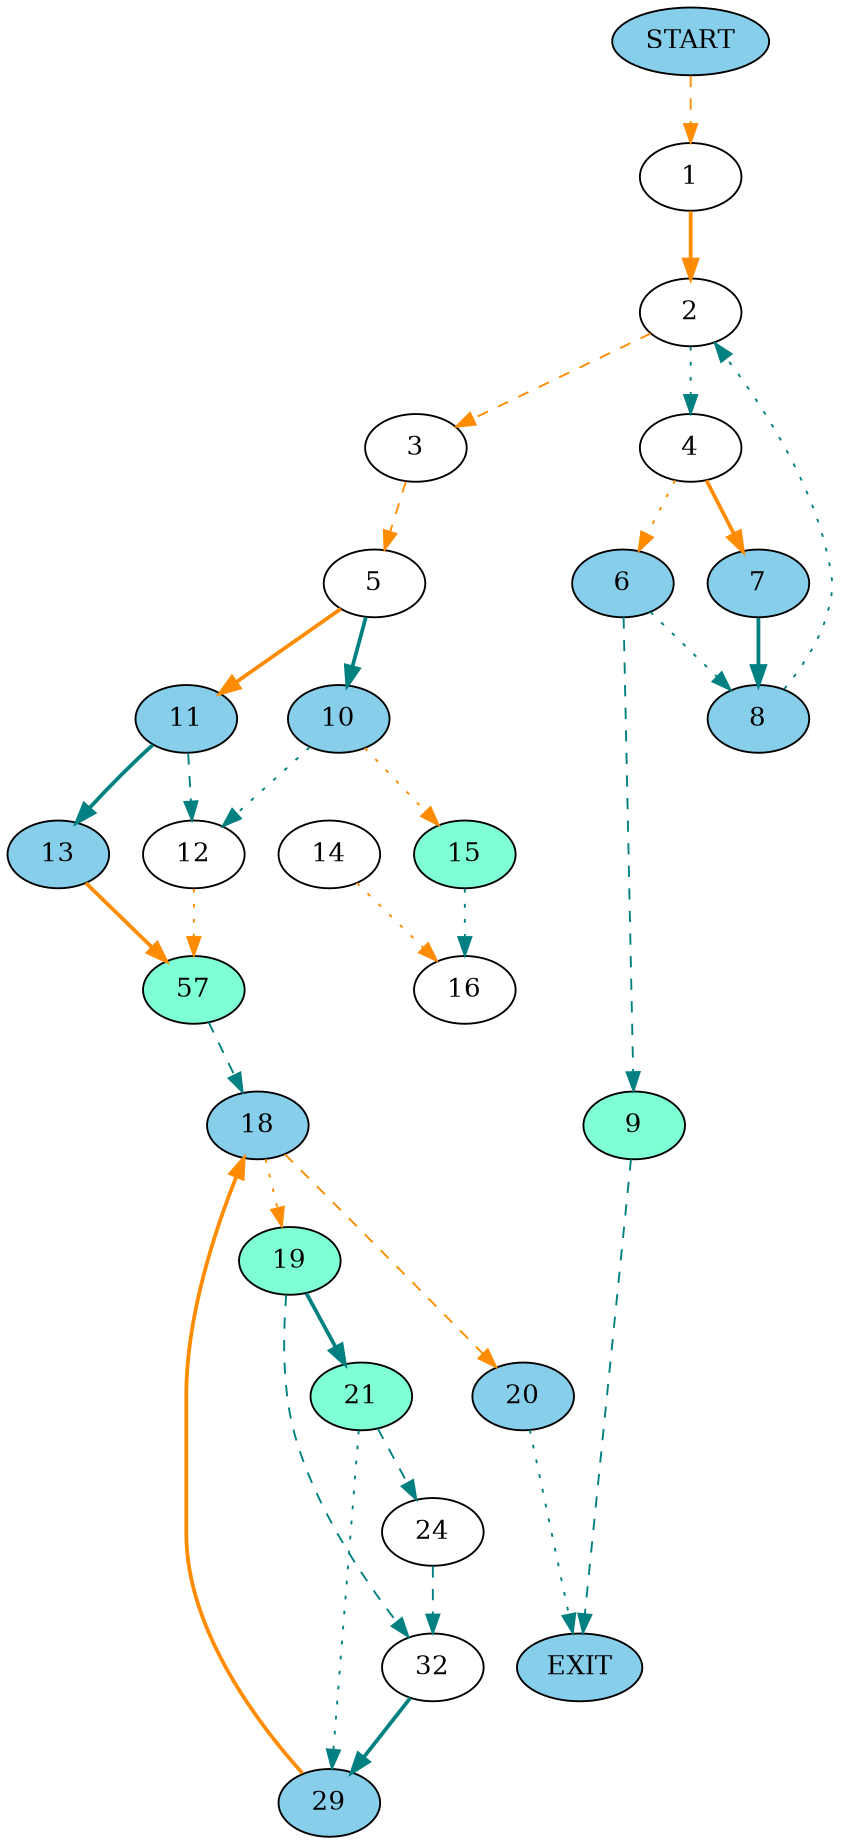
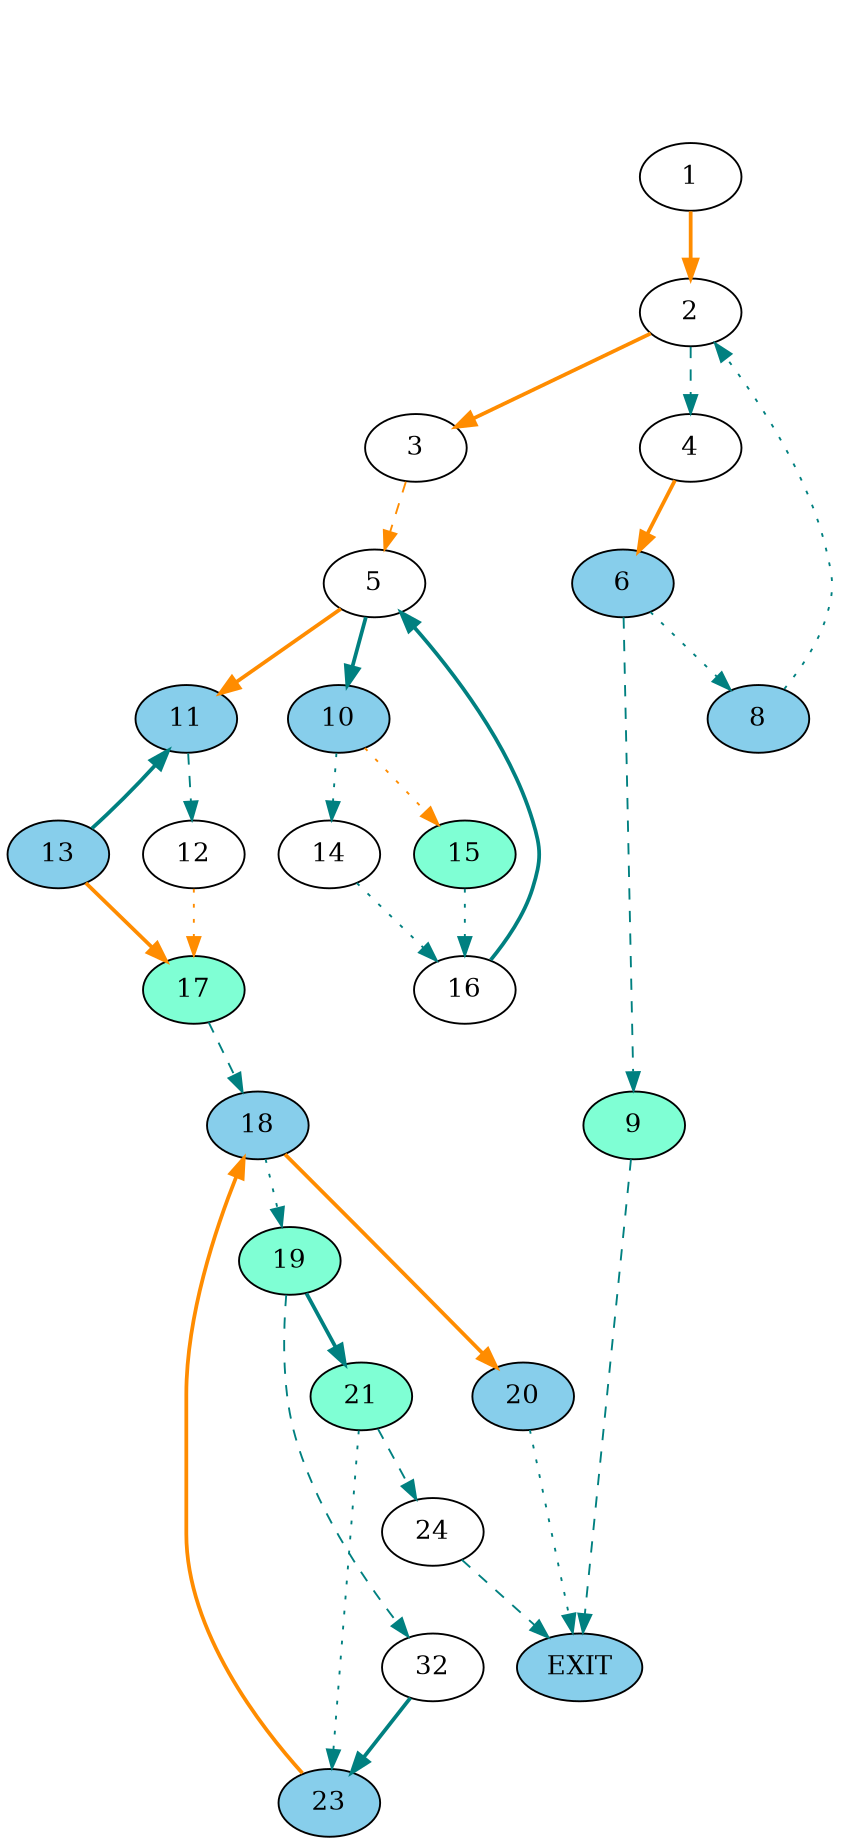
node "START": removed
edge "2" -> "4": style dotted -> dashed
edge "2" -> "3": style dashed -> bold
edge "4" -> "6": style dotted -> bold
node "7": removed
edge "11" -> "13": reversed
edge "10" -> "12": now "10" -> "14"
edge "16" -> "5": added
edge "14" -> "16": color darkorange -> teal
node "57": label "57" -> "17"
edge "18" -> "19": color darkorange -> teal
edge "18" -> "20": style dashed -> bold
edge "24" -> "32": now "24" -> "EXIT"
node "29": label "29" -> "23"
